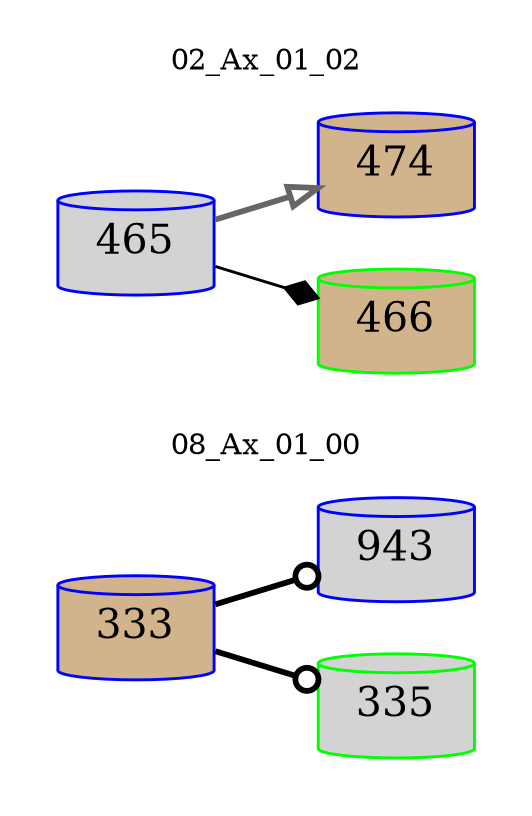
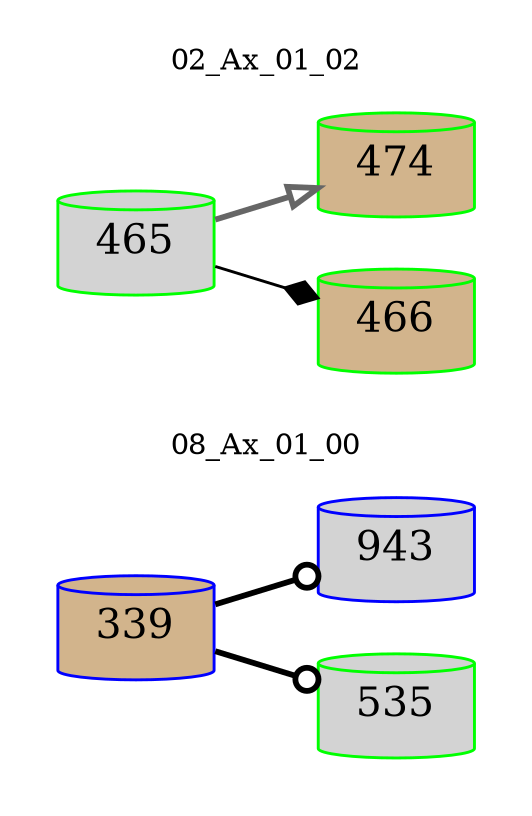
node "474": color blue -> green
node "465": color blue -> green
node "333": label "333" -> "339"
node "335": label "335" -> "535"
